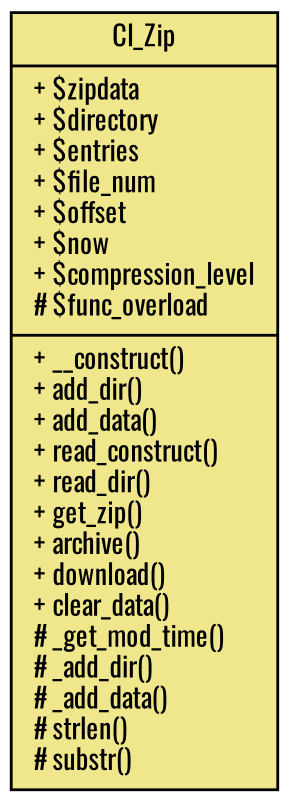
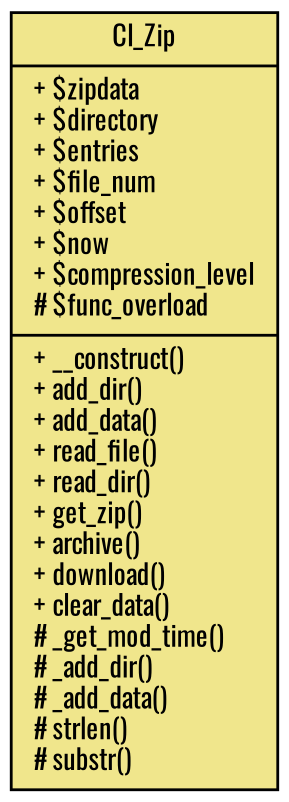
node "CI_Zip": text "+ read_construct()" -> "+ read_file()"
